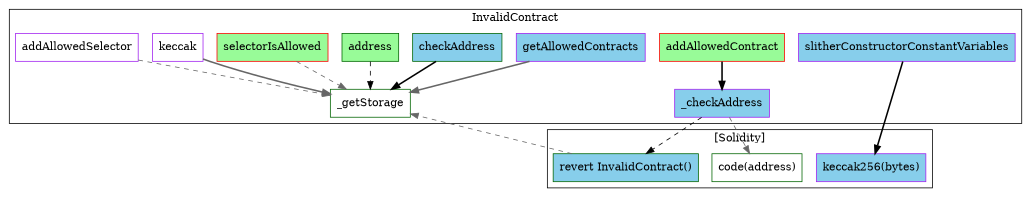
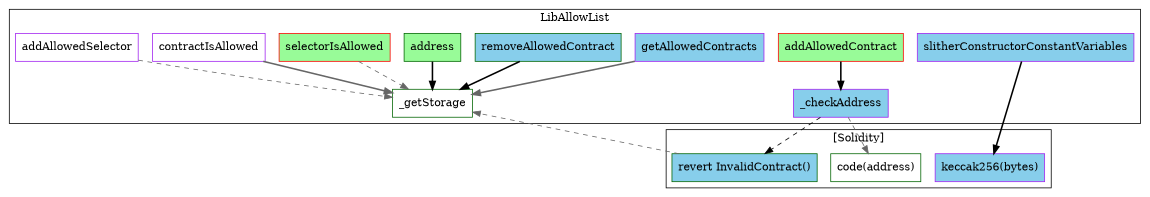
cluster "InvalidContract": label "InvalidContract" -> "LibAllowList"
node "keccak": label "keccak" -> "contractIsAllowed"
node "checkAddress": label "checkAddress" -> "removeAllowedContract"
edge "address" -> "_getStorage": style dashed -> bold
